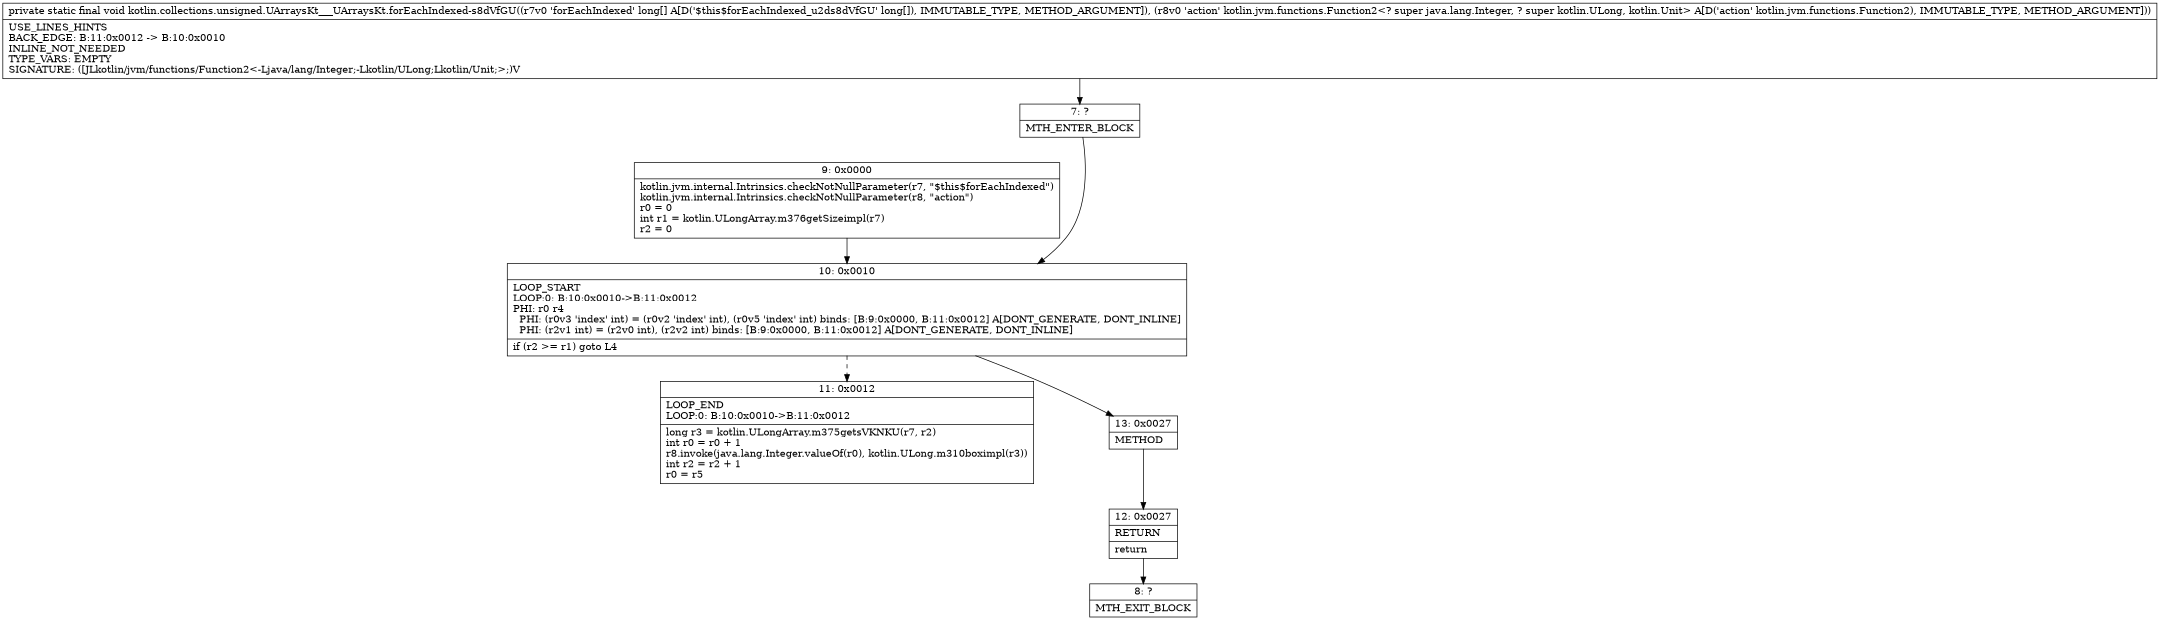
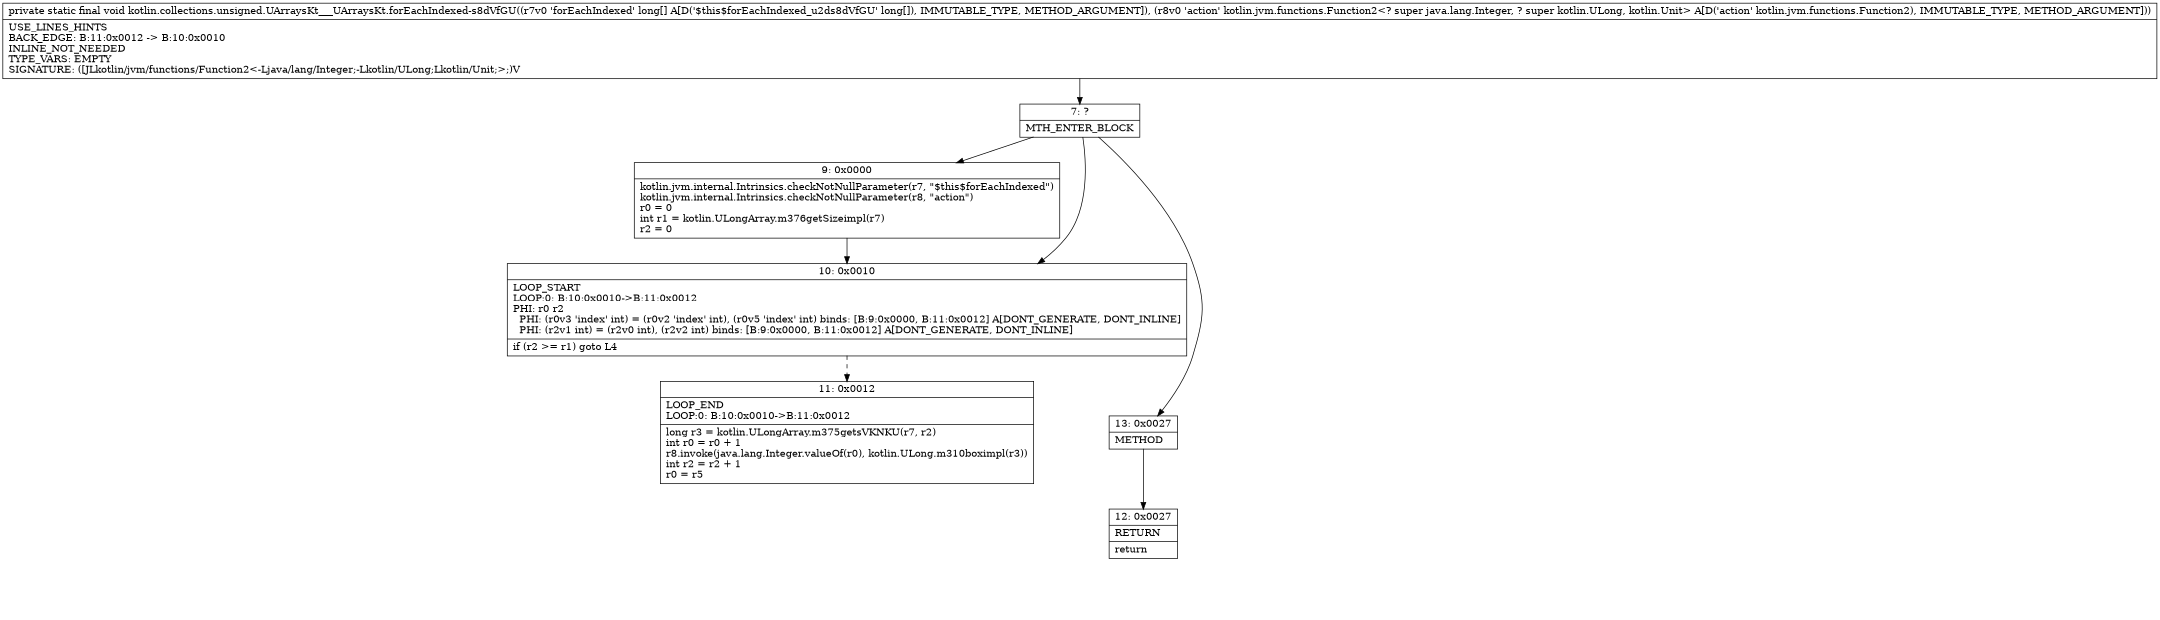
edge "7: ?" -> "9: 0x0000": added
node "10: 0x0010": text "PHI: r0 r4" -> "PHI: r0 r2"
edge "10: 0x0010" -> "13: 0x0027": now "7: ?" -> "13: 0x0027"
node "8: ?": removed
